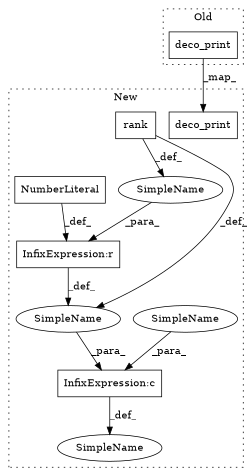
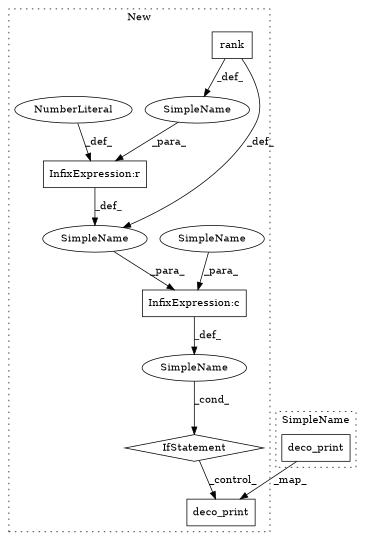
cluster "Old": label "Old" -> "SimpleName"
node "NumberLiteral": shape box -> ellipse
node "IfStatement": added
